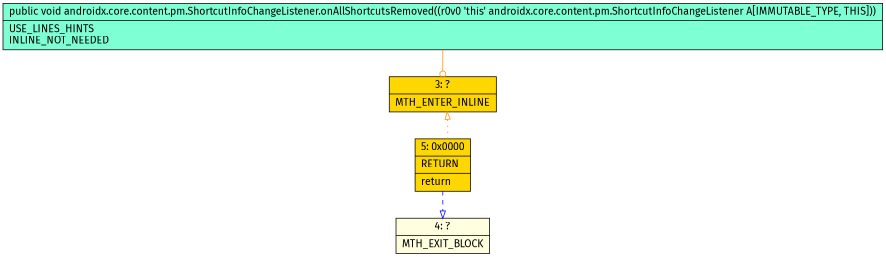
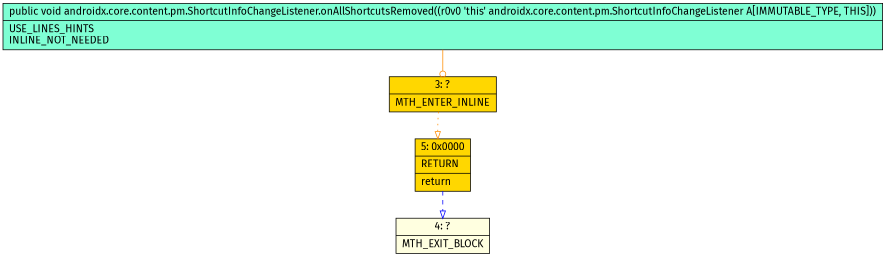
edge "5: 0x0000" -> "3: ?": reversed
